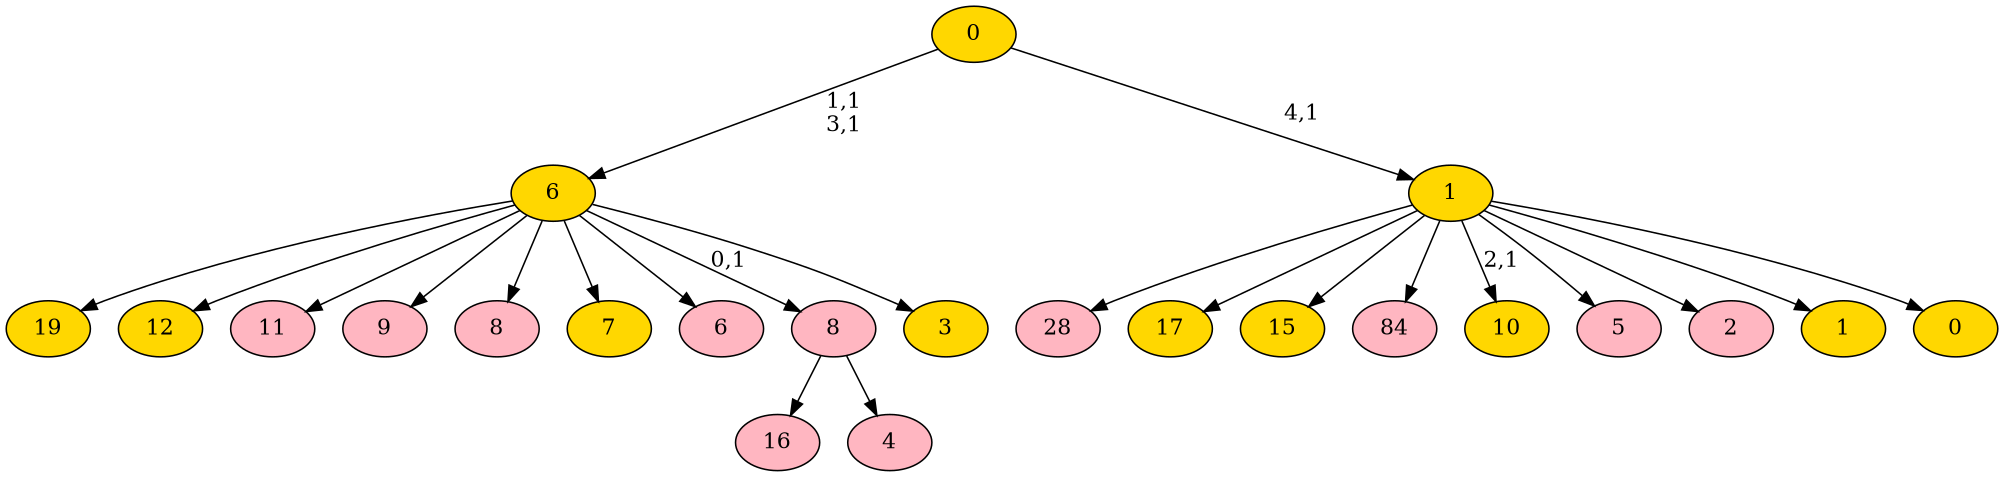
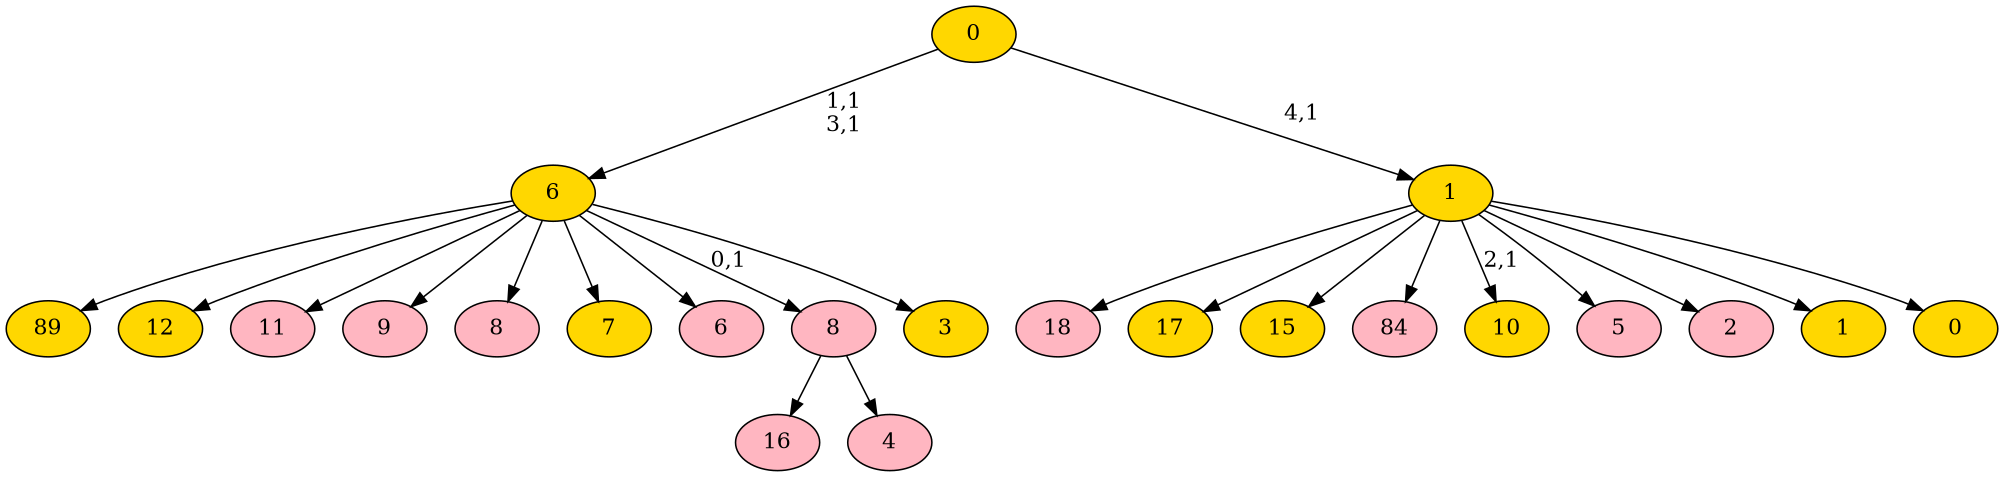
node "19": label "19" -> "89"
node "28": label "28" -> "18"
